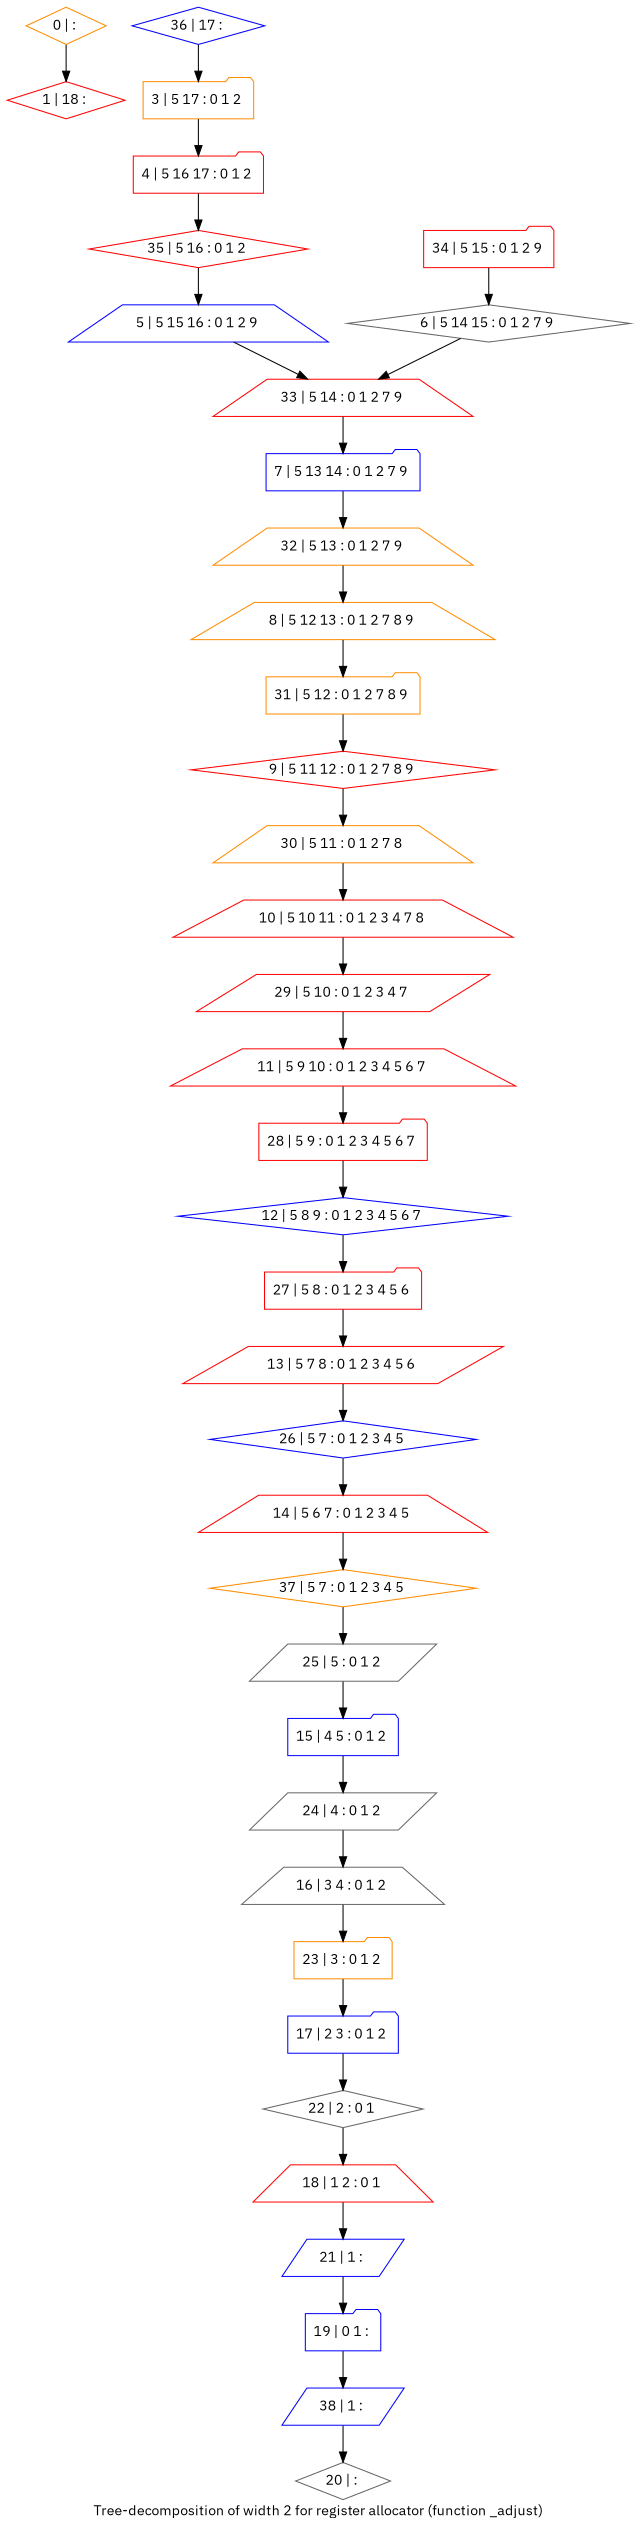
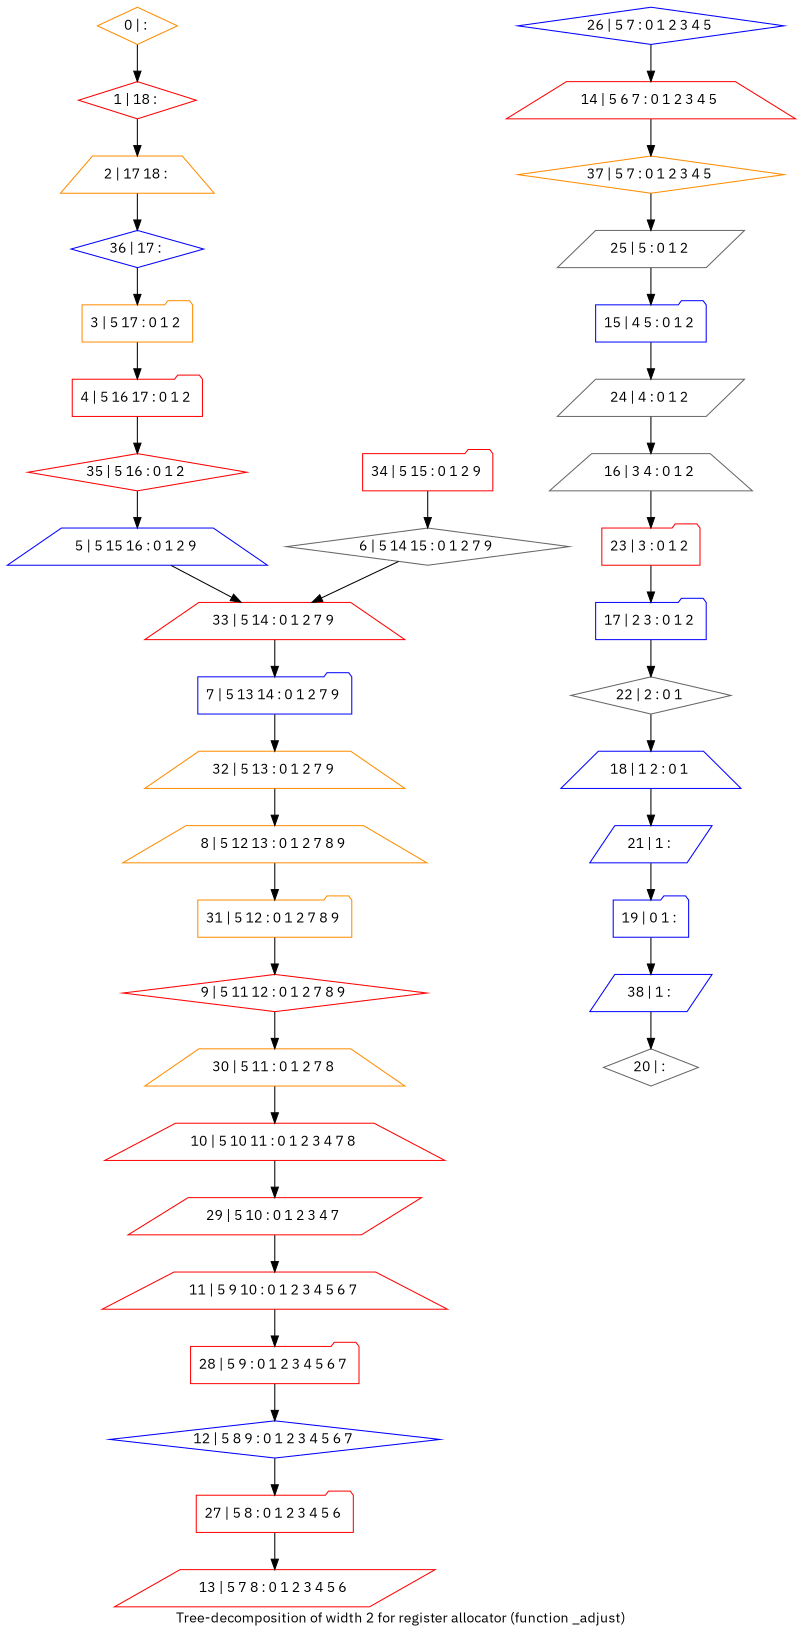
node "2 | 17 18 :": added
edge "13 | 5 7 8 : 0 1 2 3 4 5 6" -> "26 | 5 7 : 0 1 2 3 4 5": removed
node "23 | 3 : 0 1 2": color darkorange -> red
node "18 | 1 2 : 0 1": color red -> blue
